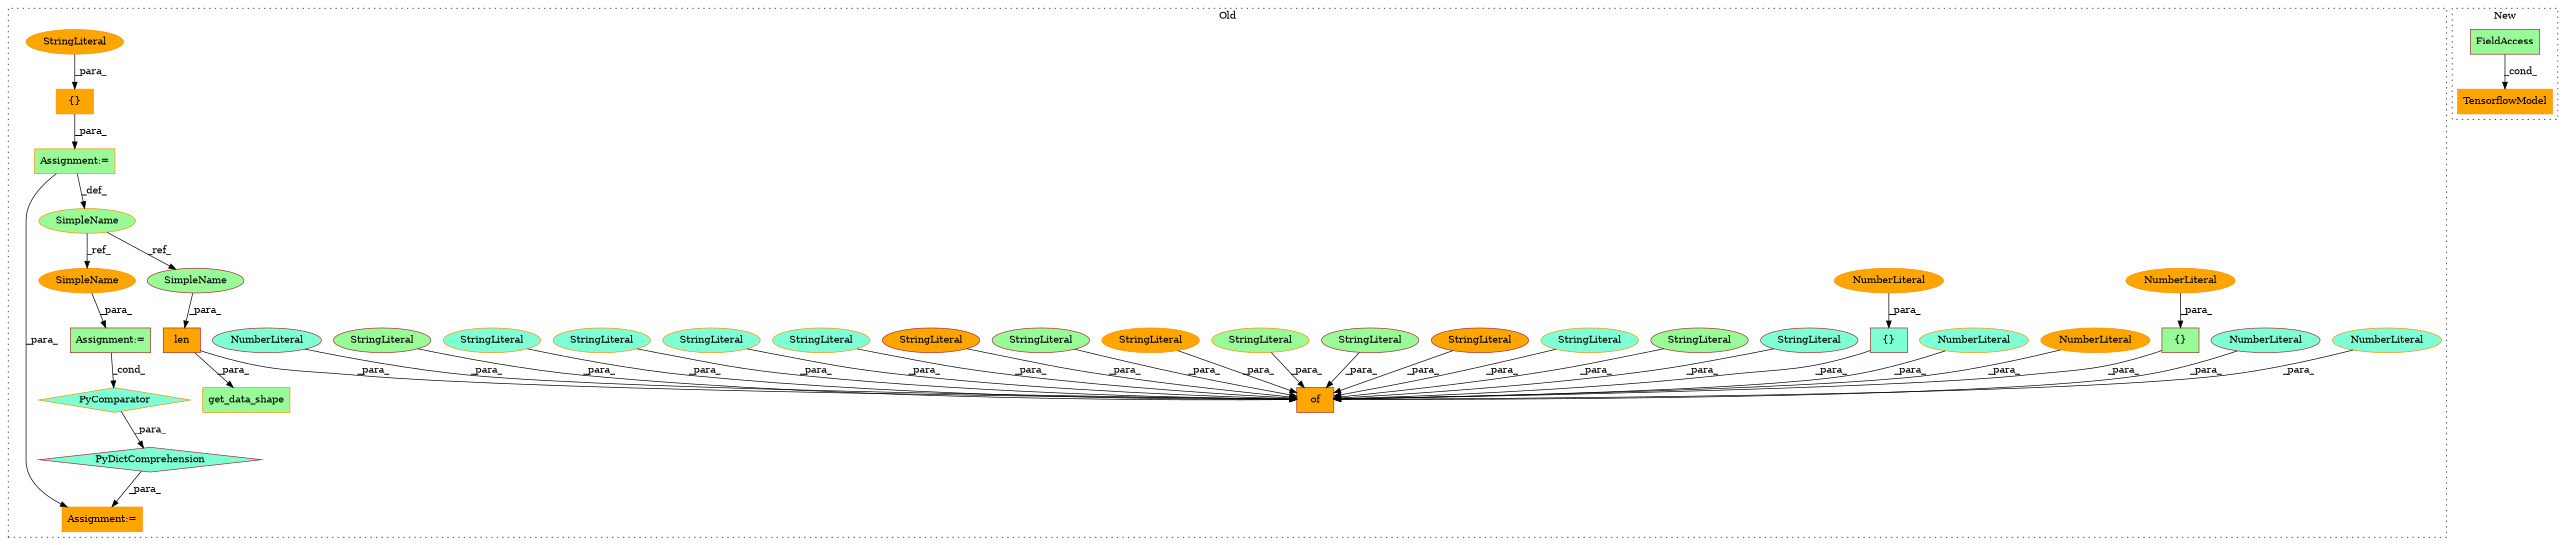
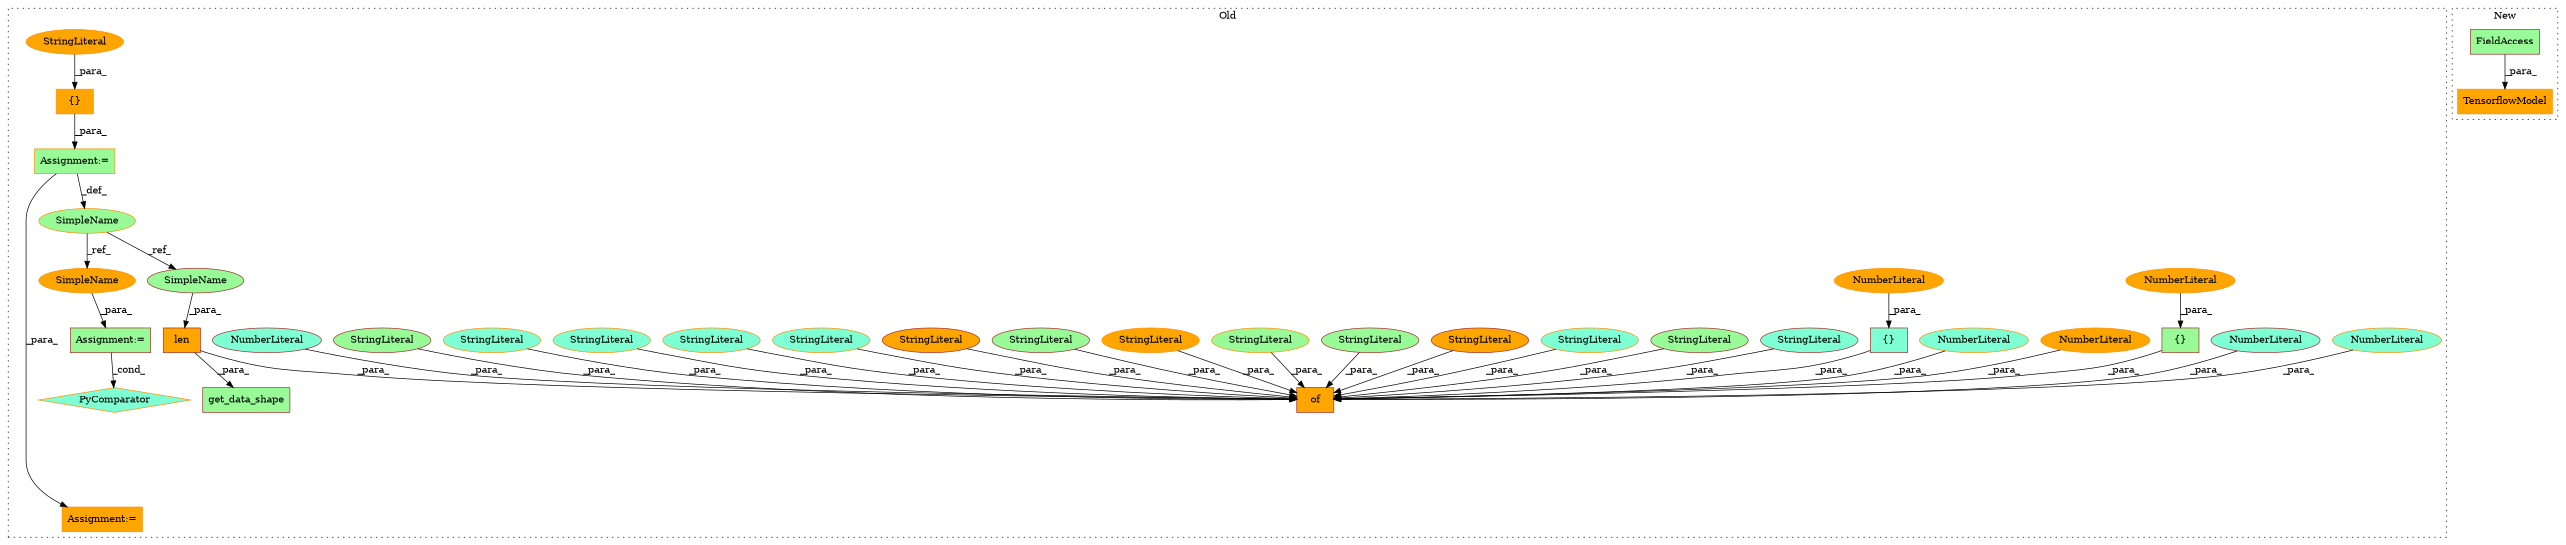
edge "FieldAccess" -> "TensorflowModel": label "_cond_" -> "_para_"
node "get_data_shape": color darkorange -> brown
node "PyDictComprehension": removed
